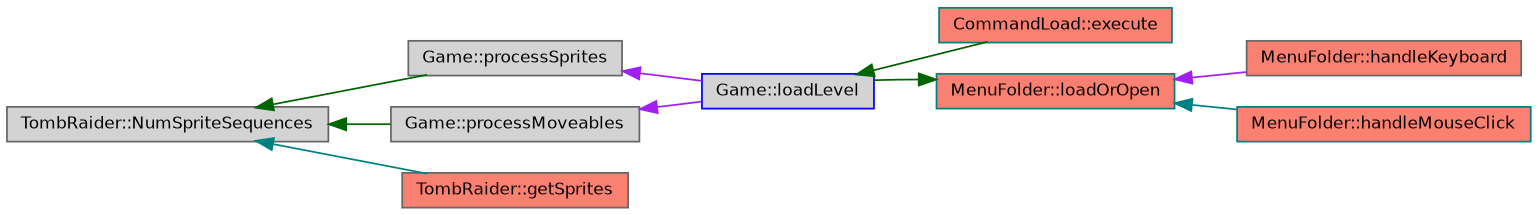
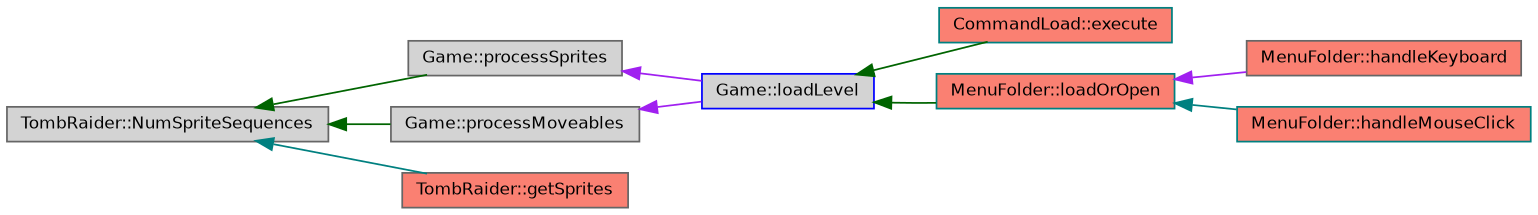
edge "Game::loadLevel" -> "MenuFolder::loadOrOpen": reversed
